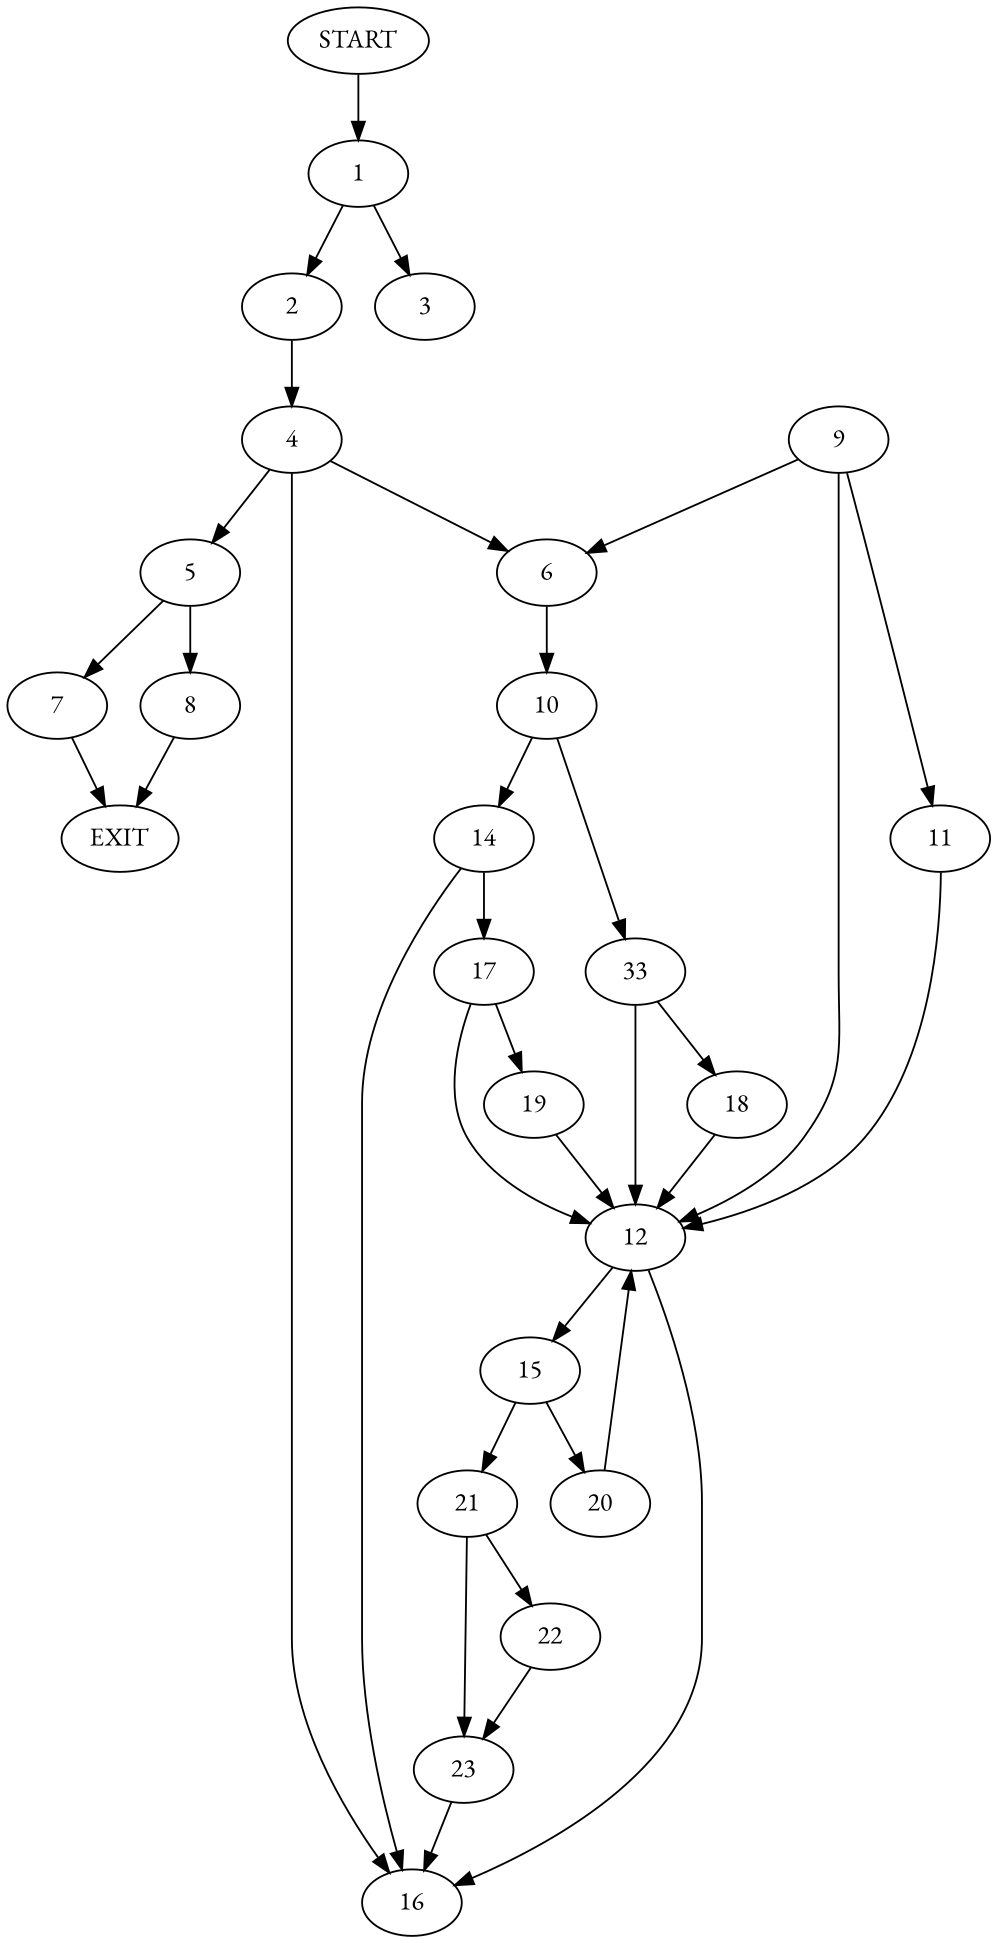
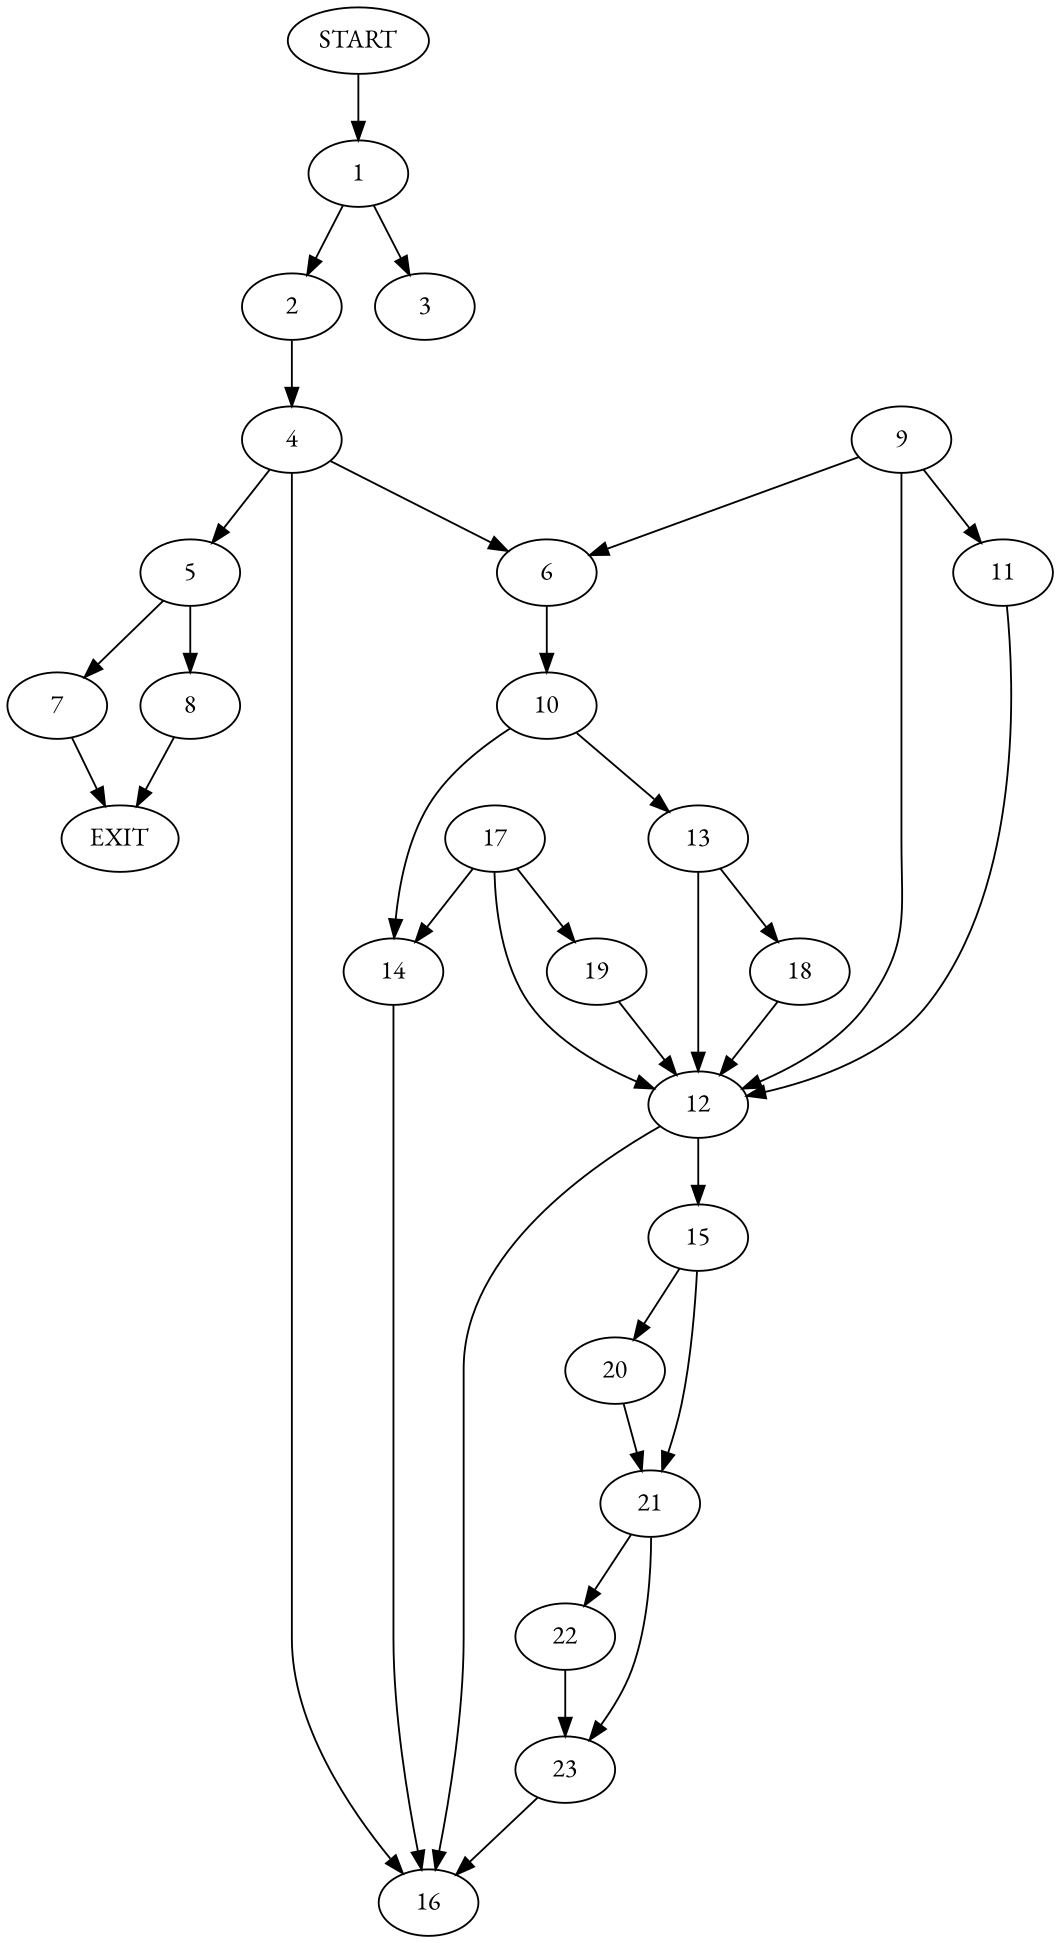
edge "14" -> "17": reversed
node "33": label "33" -> "13"
edge "20" -> "12": now "20" -> "21"
